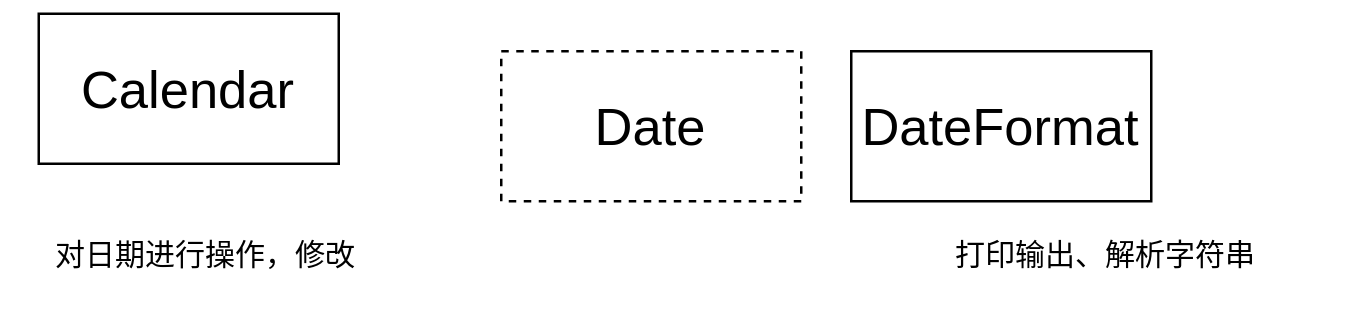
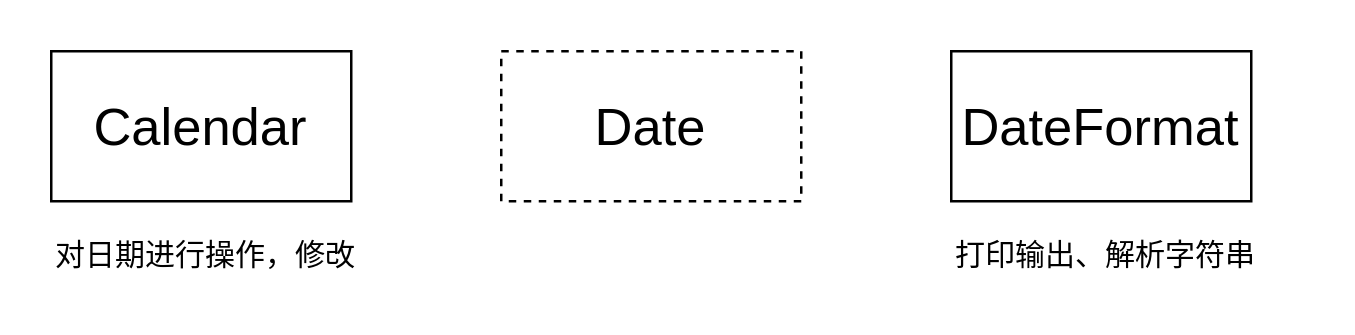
node "Calendar": moved (189, 89) -> (201, 126)
node "DateFormat": moved (1001, 126) -> (1101, 126)
